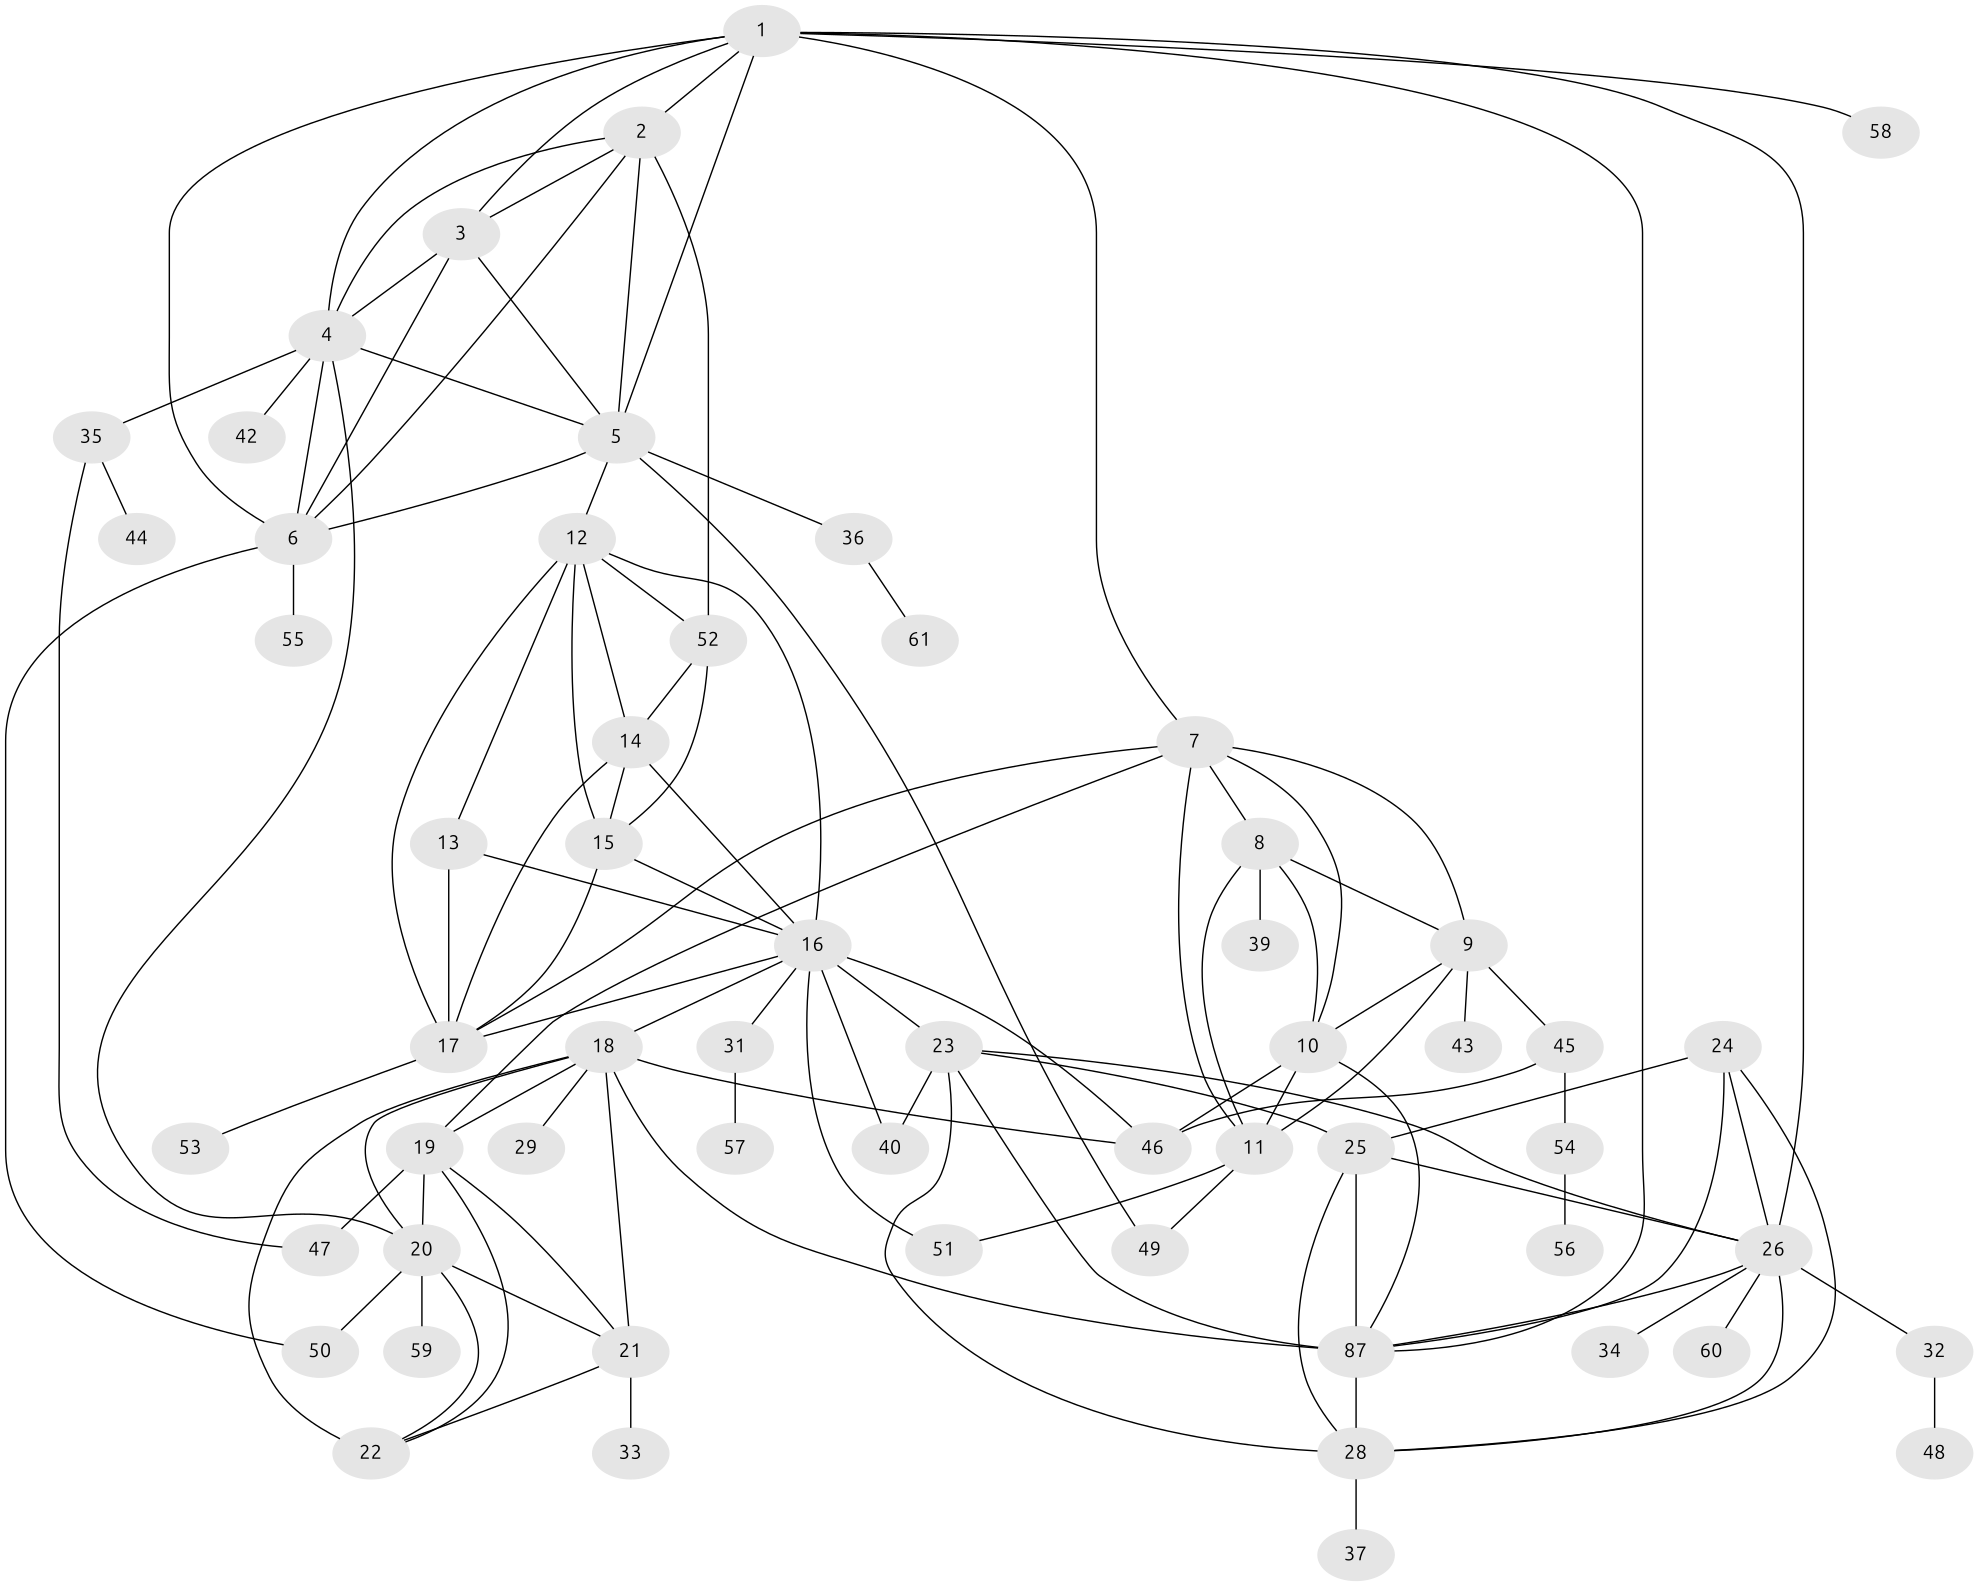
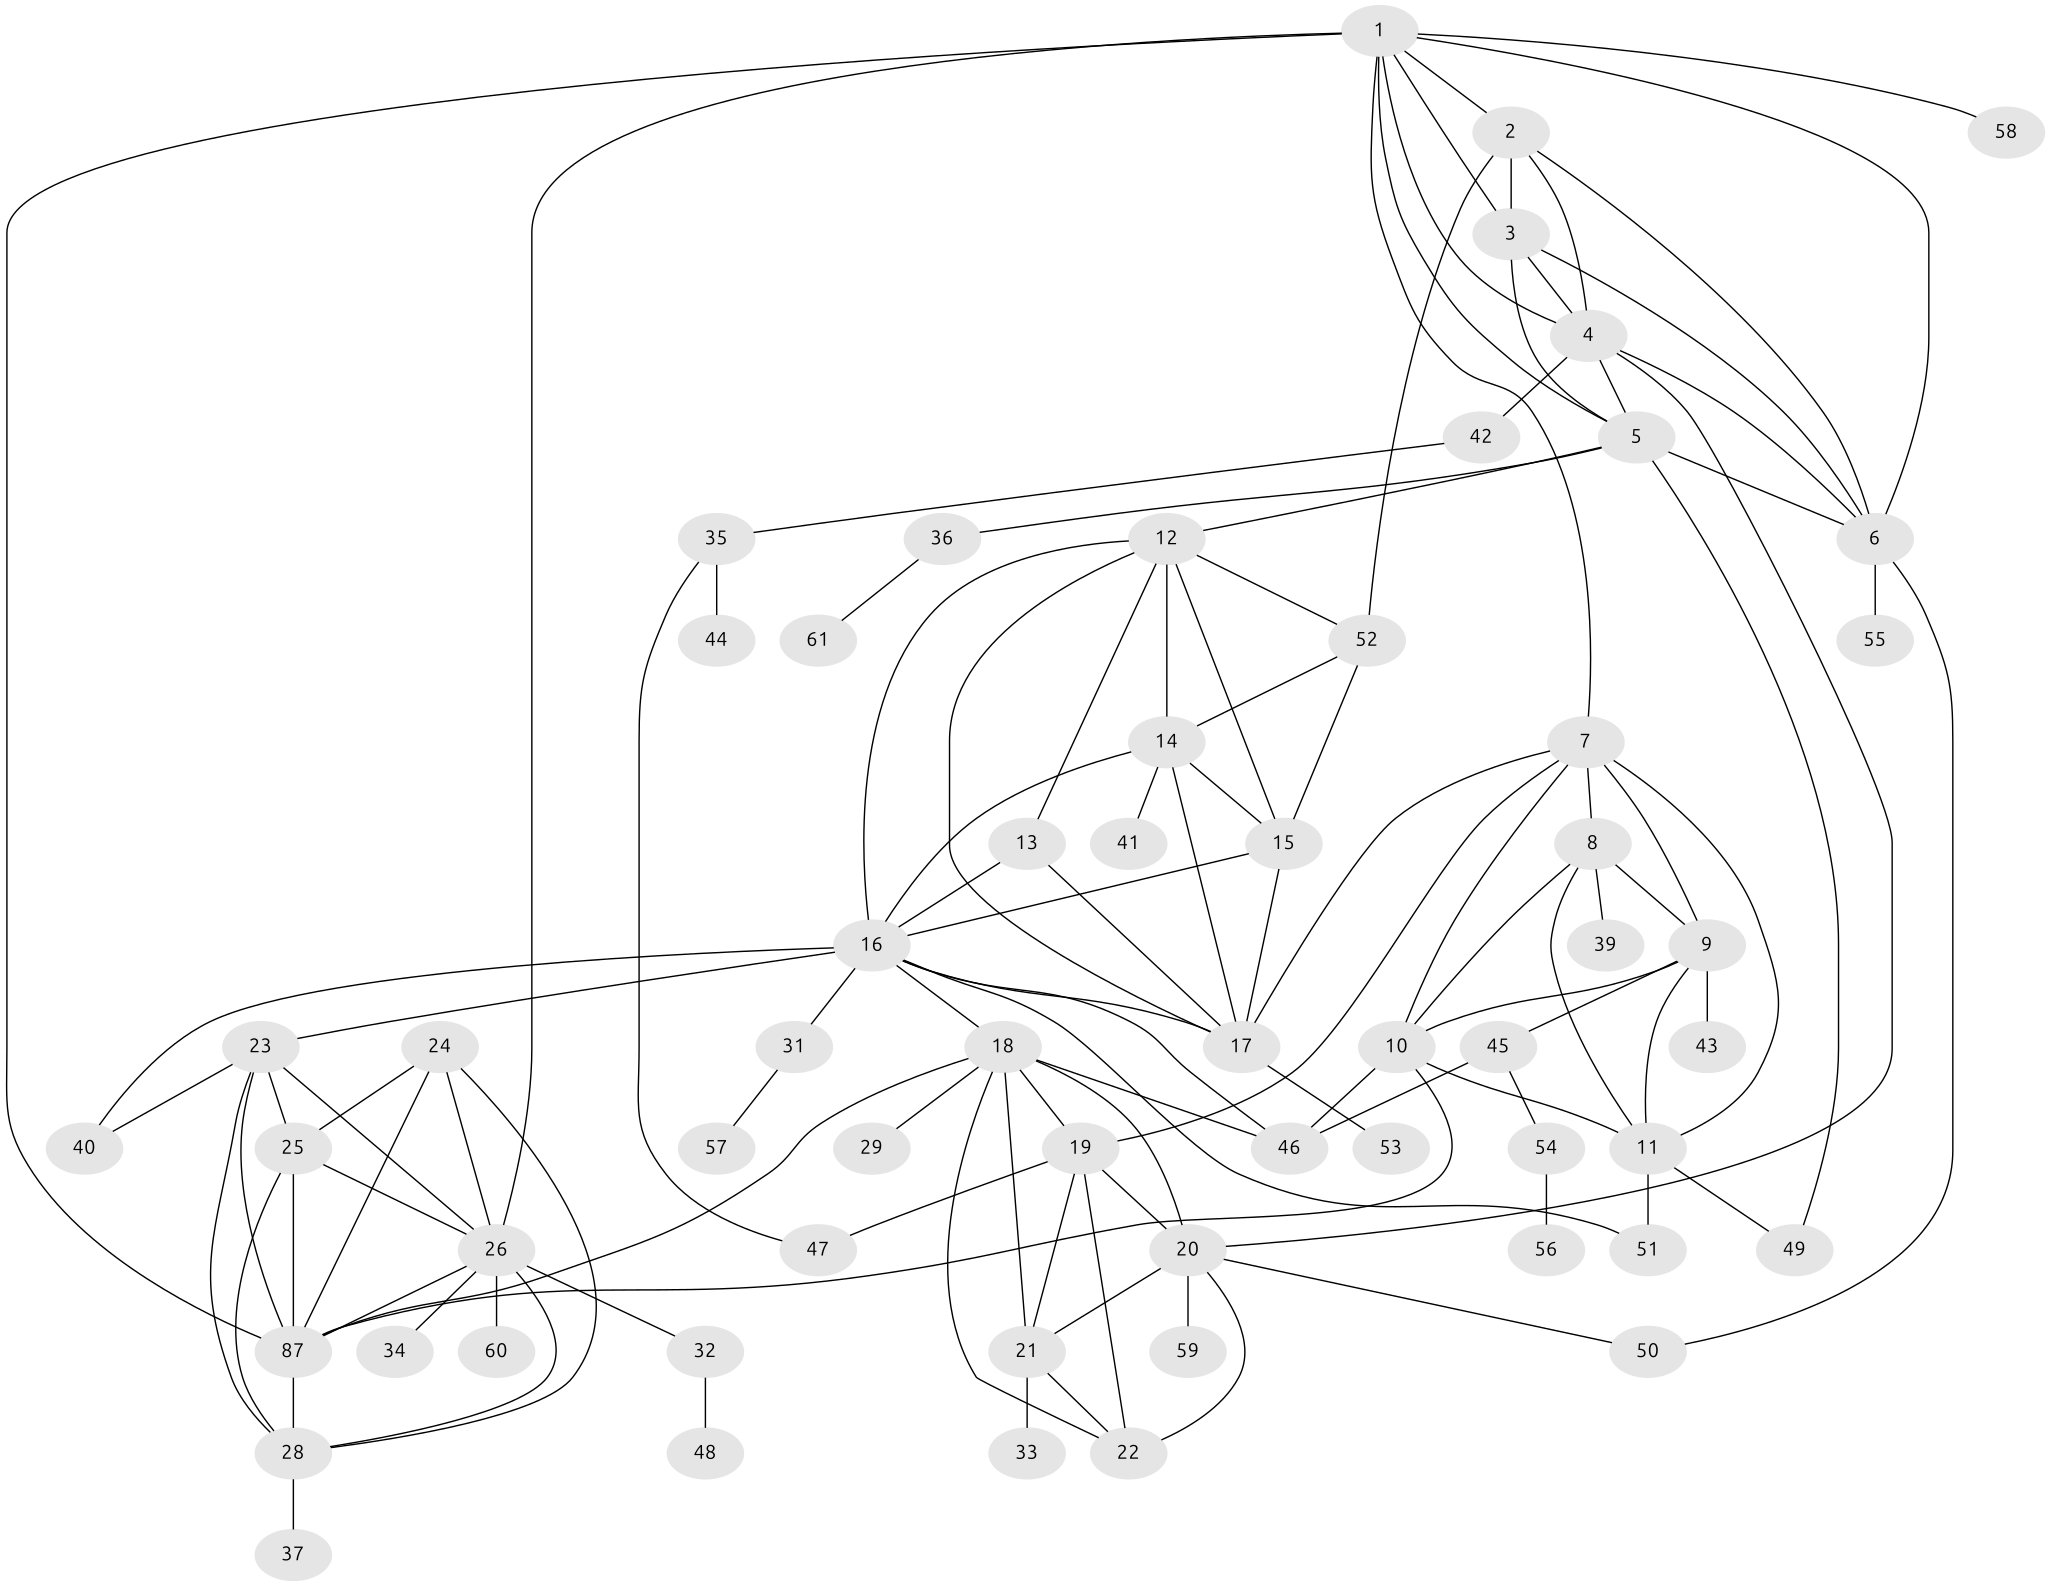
edge "2" -- "5": removed
edge "4" -- "35": now "42" -- "35"
node "41": added
